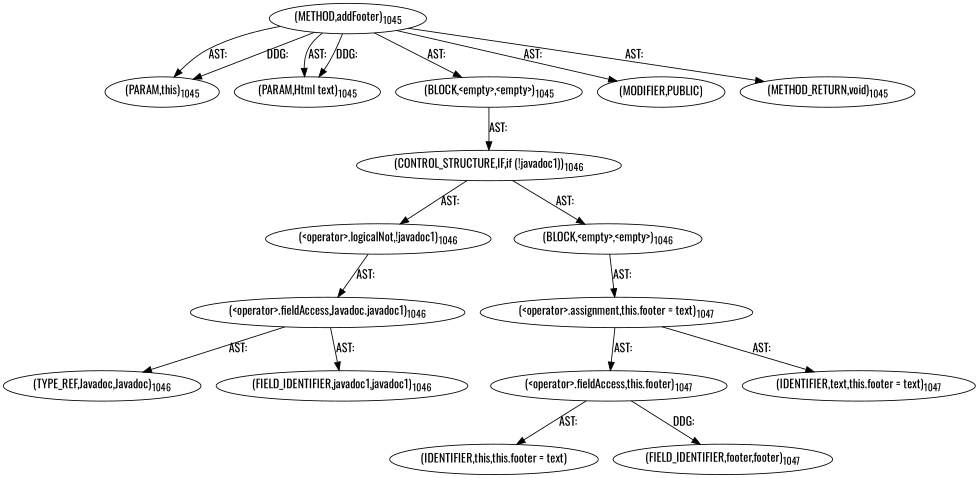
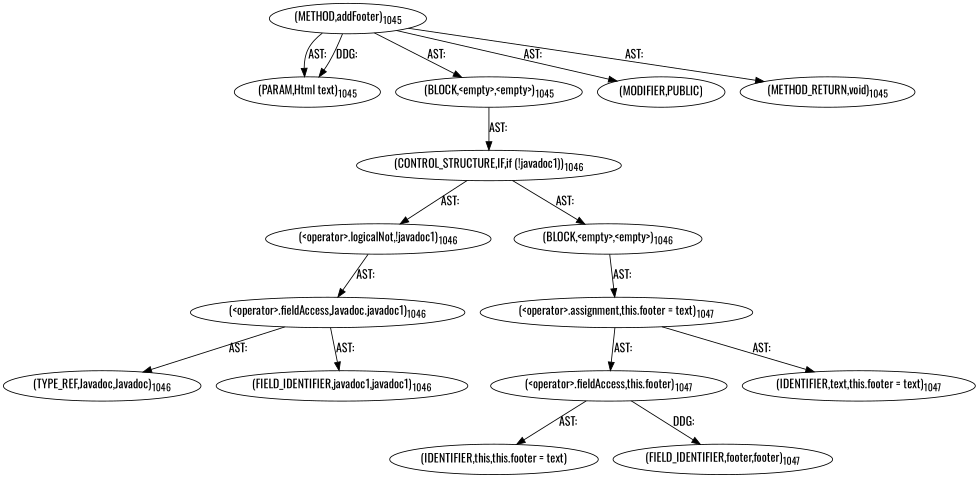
node "(PARAM,this)": removed
